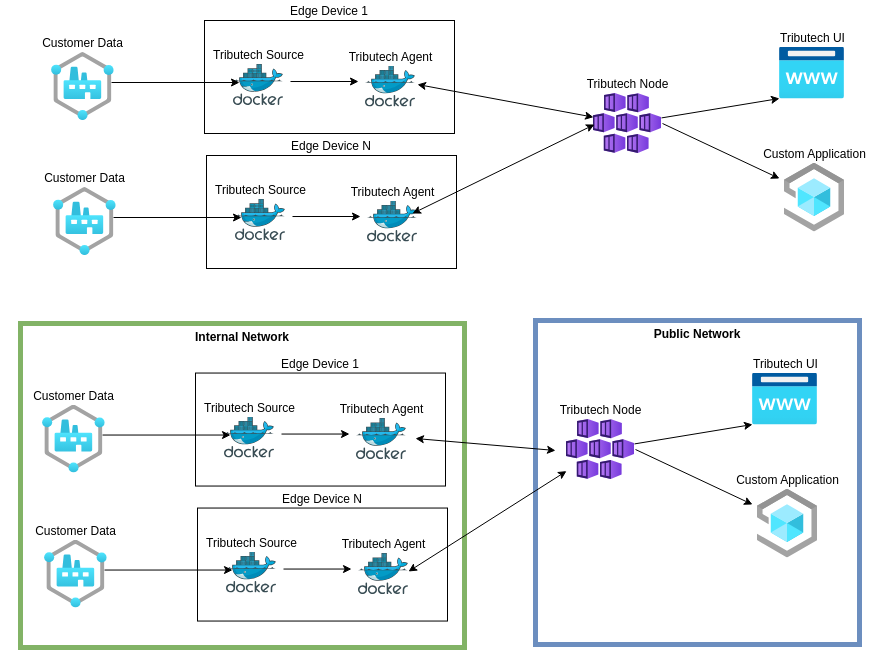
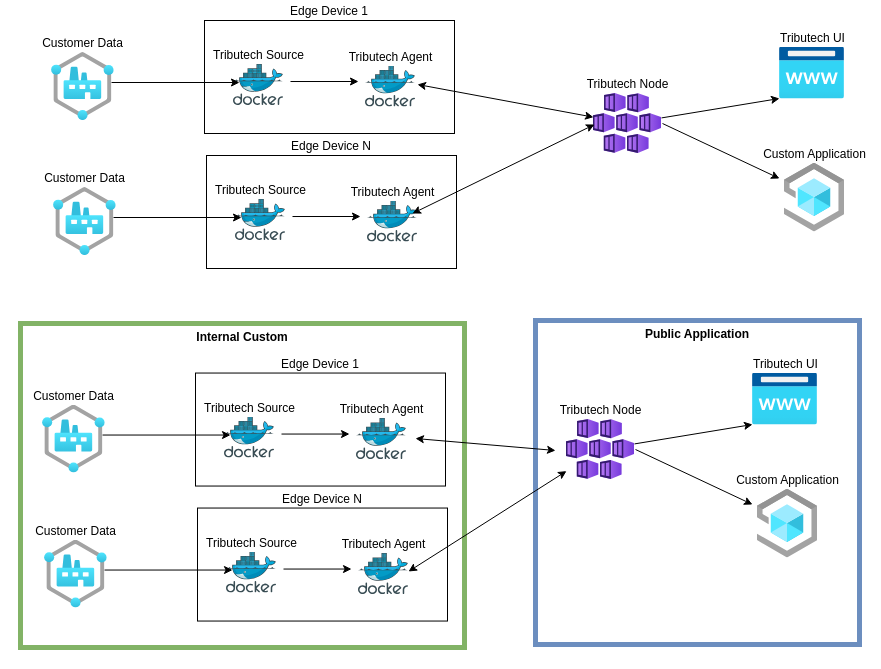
node "Public Network": label "Public Network" -> "Public Application"
node "Internal Network": label "Internal Network" -> "Internal Custom"
